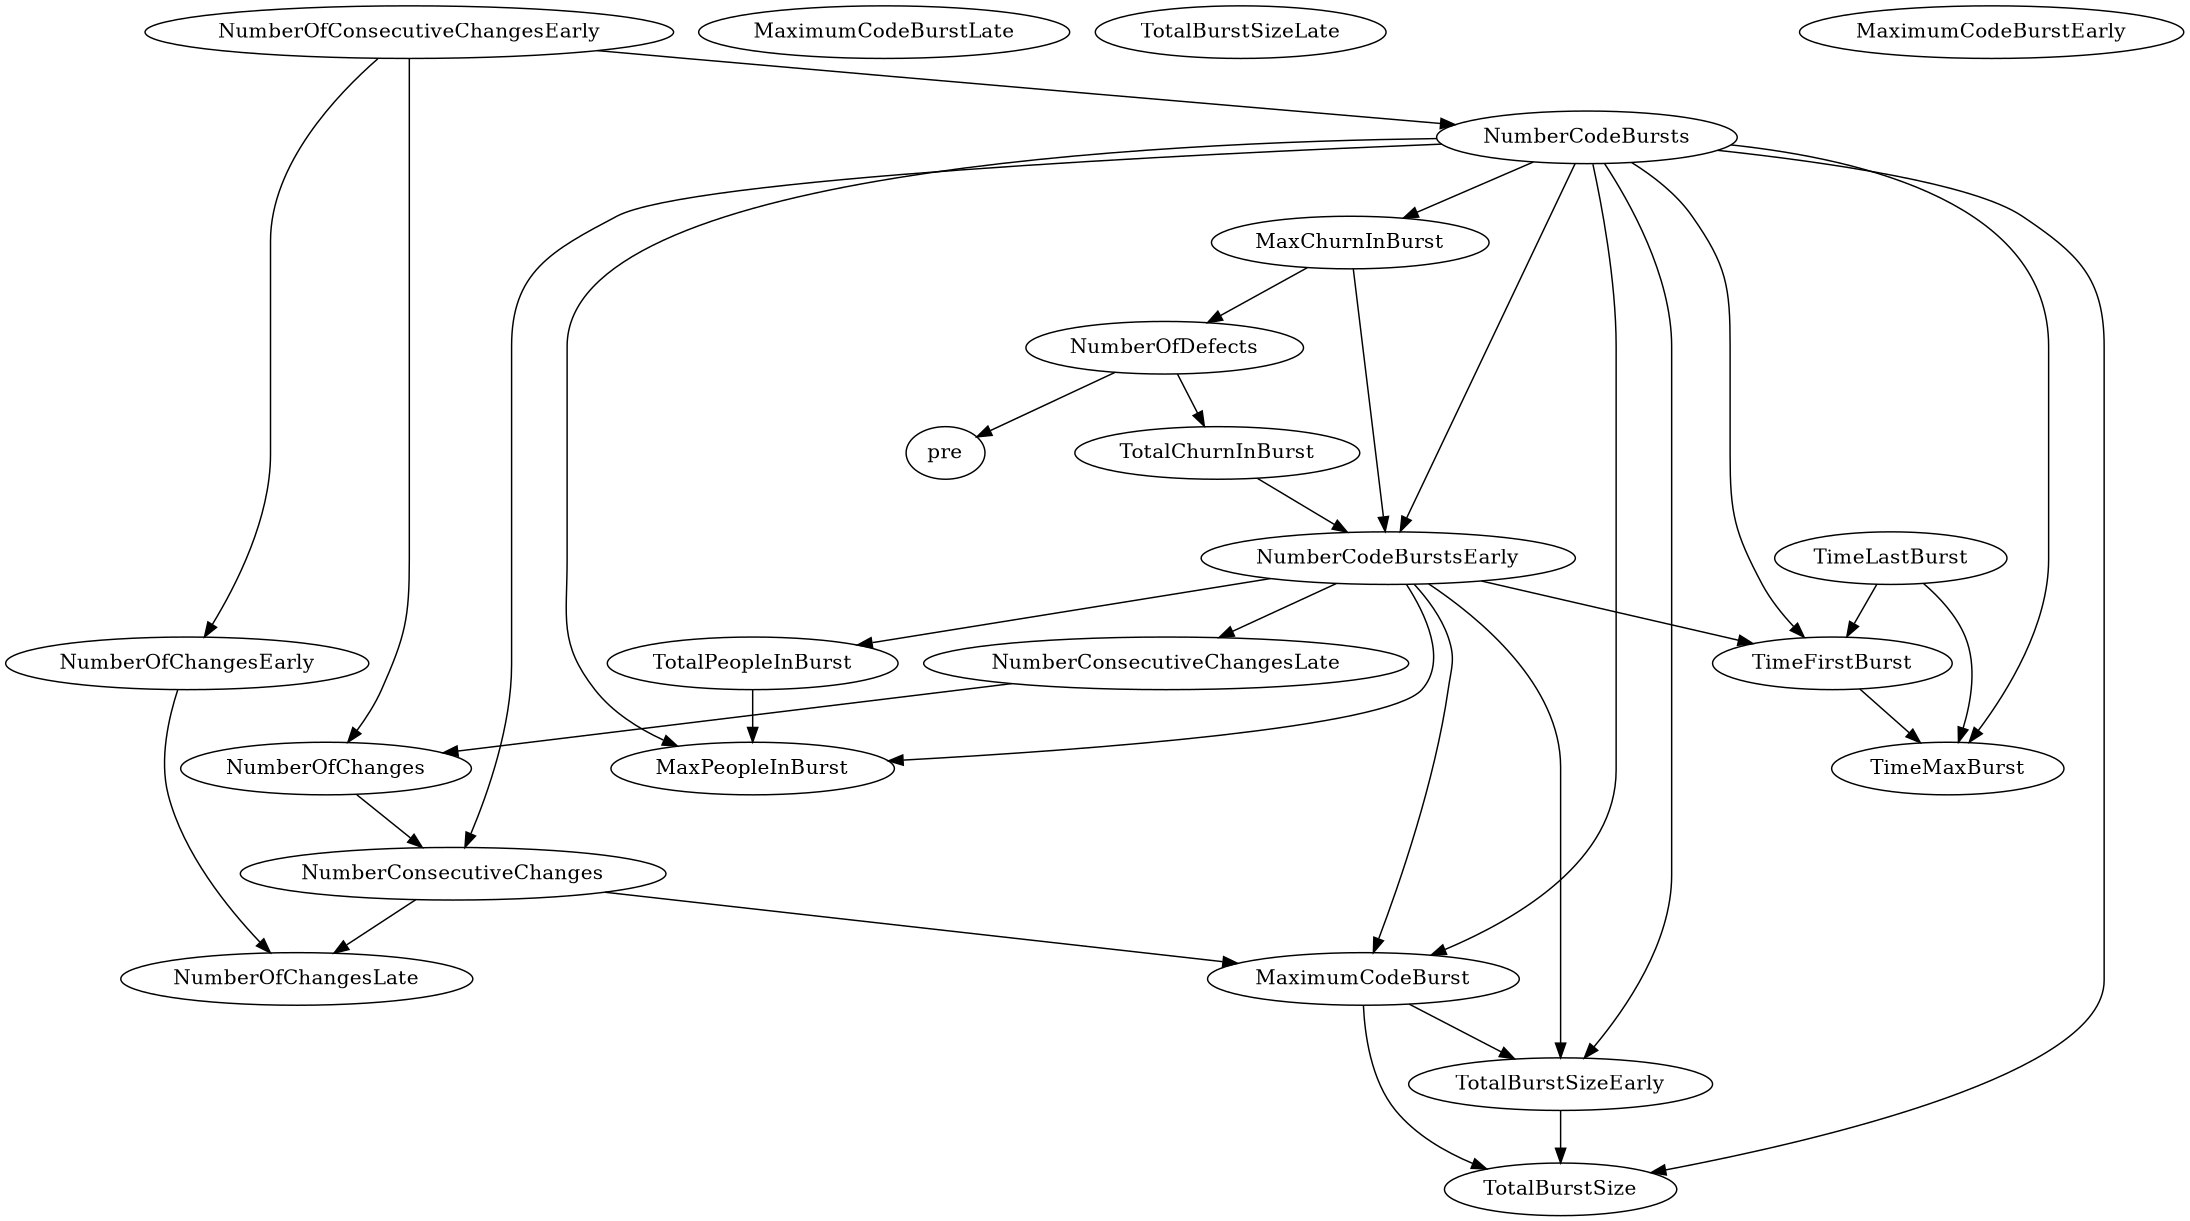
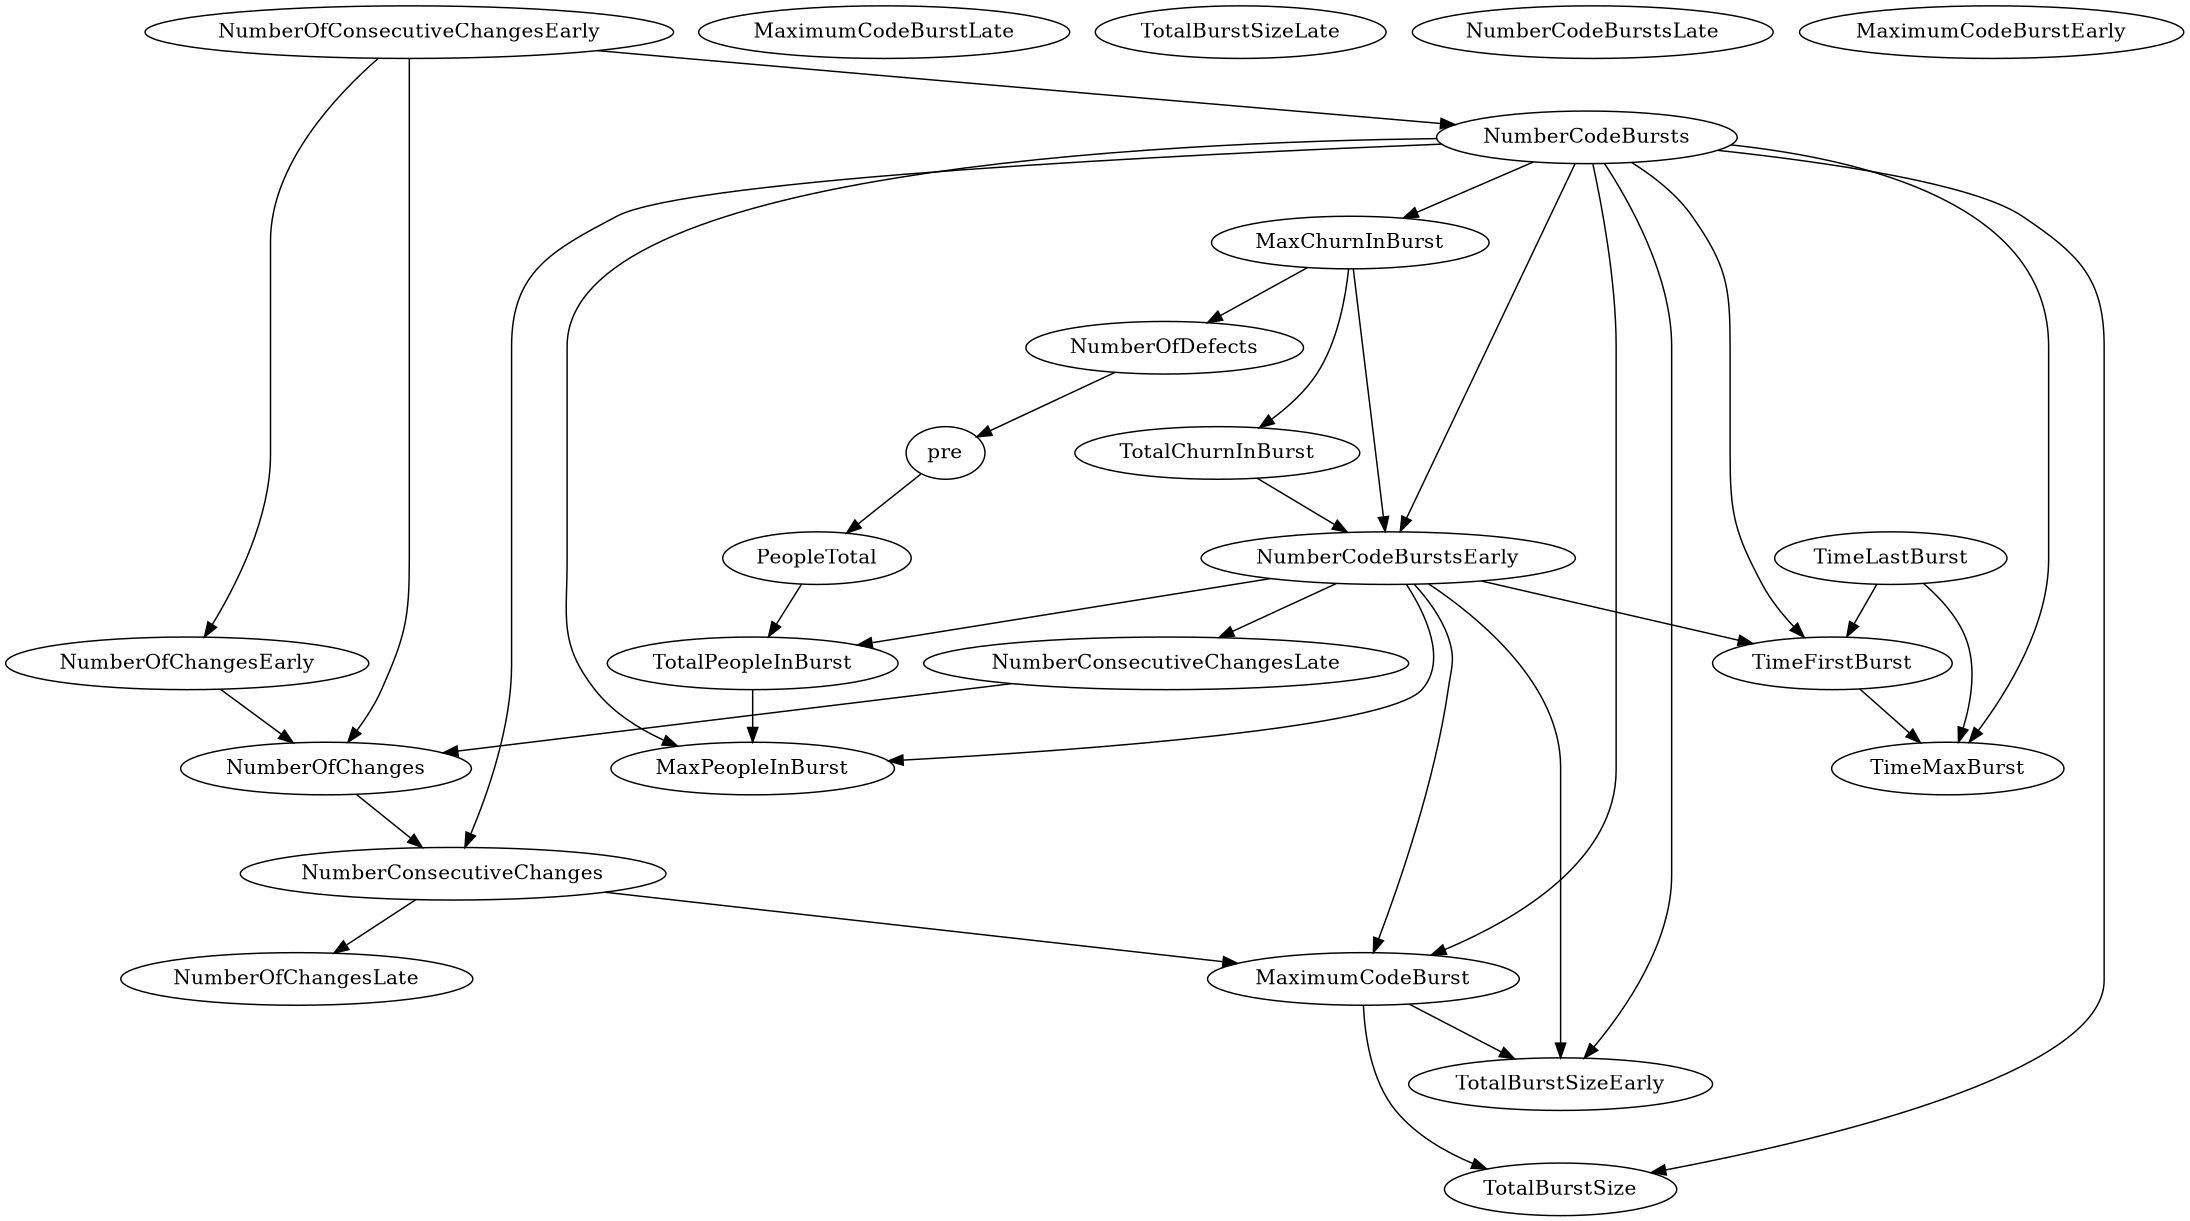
node "NumberCodeBurstsLate": added
edge "NumberOfDefects" -> "TotalChurnInBurst": now "MaxChurnInBurst" -> "TotalChurnInBurst"
node "PeopleTotal": added
edge "NumberOfChangesEarly" -> "NumberOfChangesLate": now "NumberOfChangesEarly" -> "NumberOfChanges"
edge "TotalBurstSizeEarly" -> "TotalBurstSize": removed
